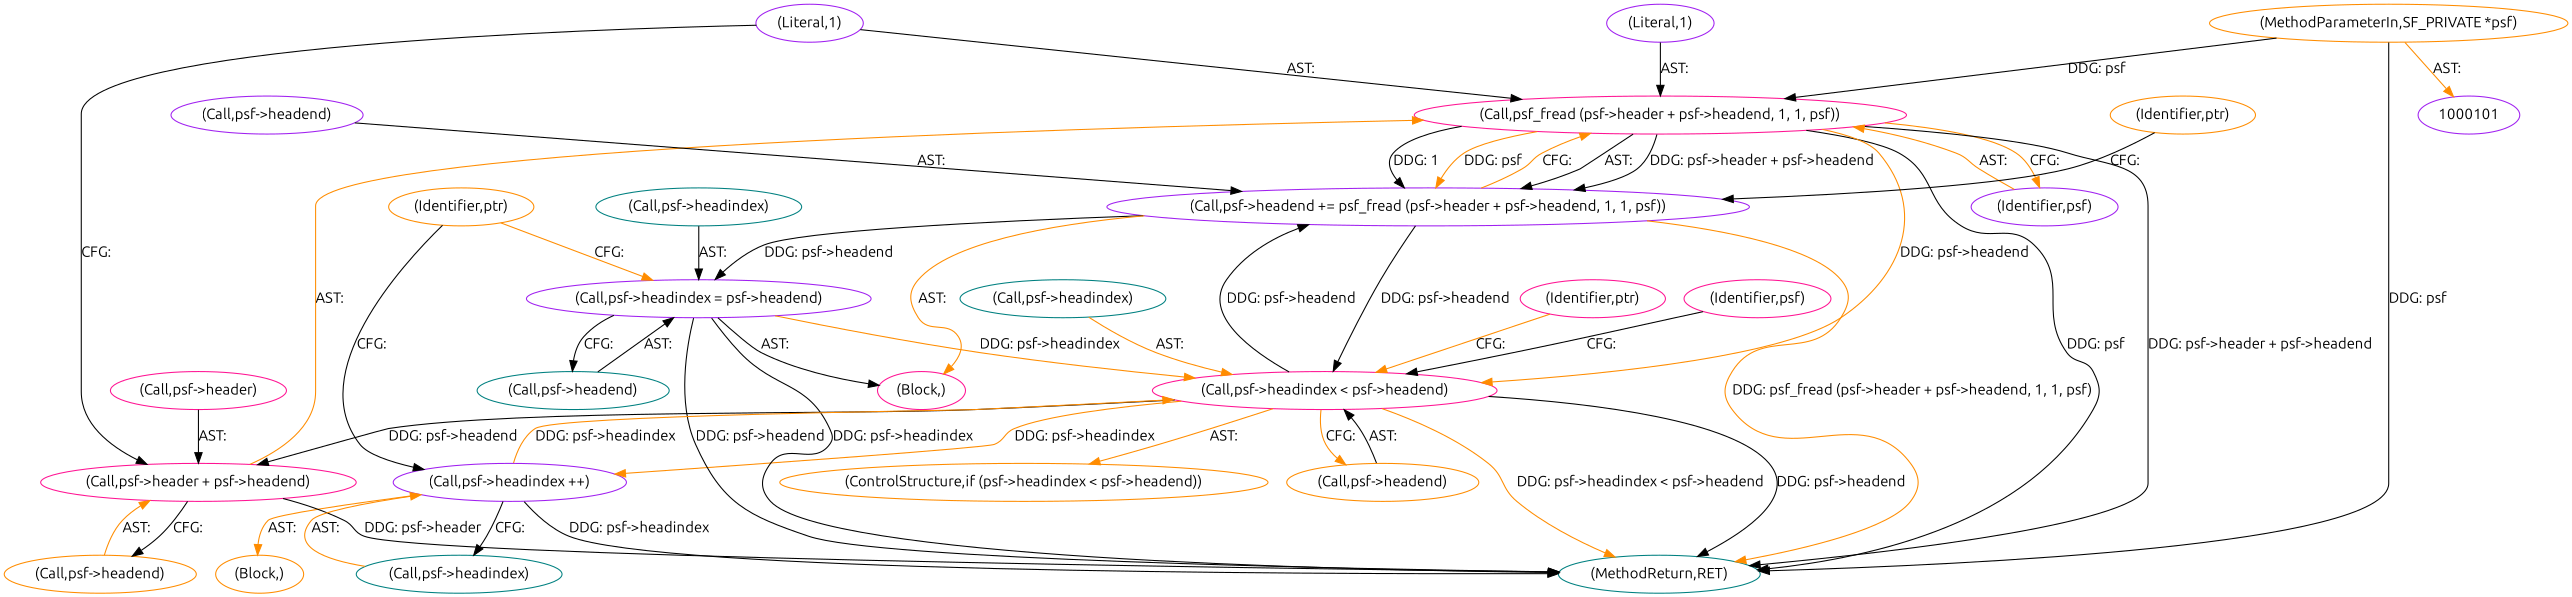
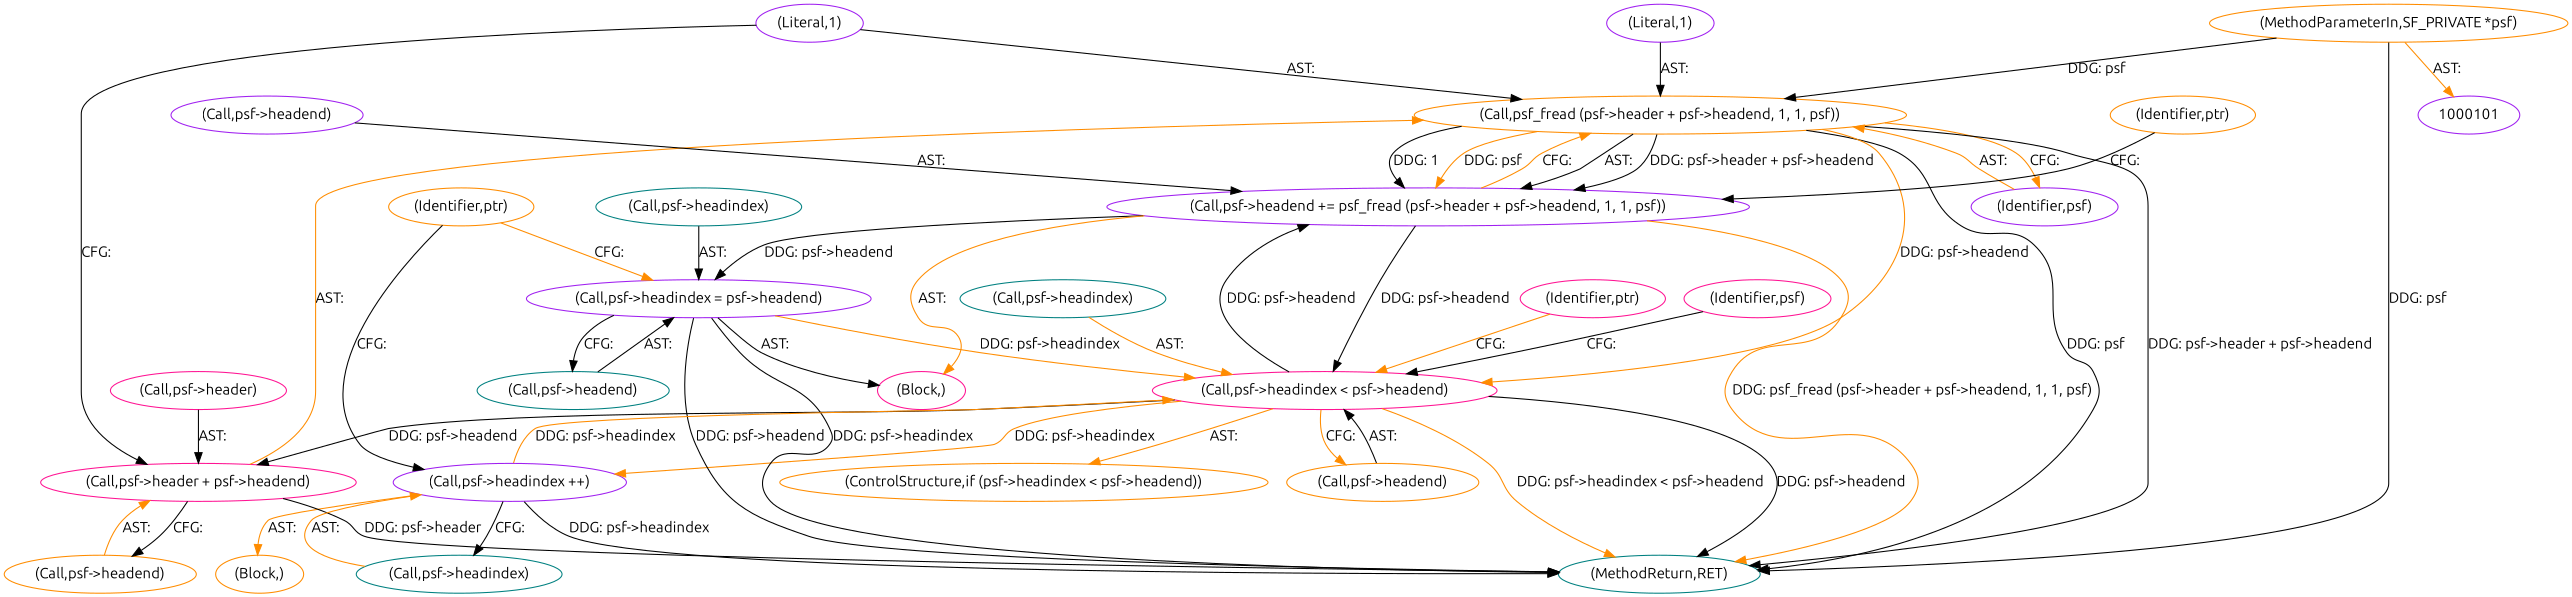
node "(Call,psf_fread (psf->header + psf->headend, 1, 1, psf))": color deeppink -> darkorange
